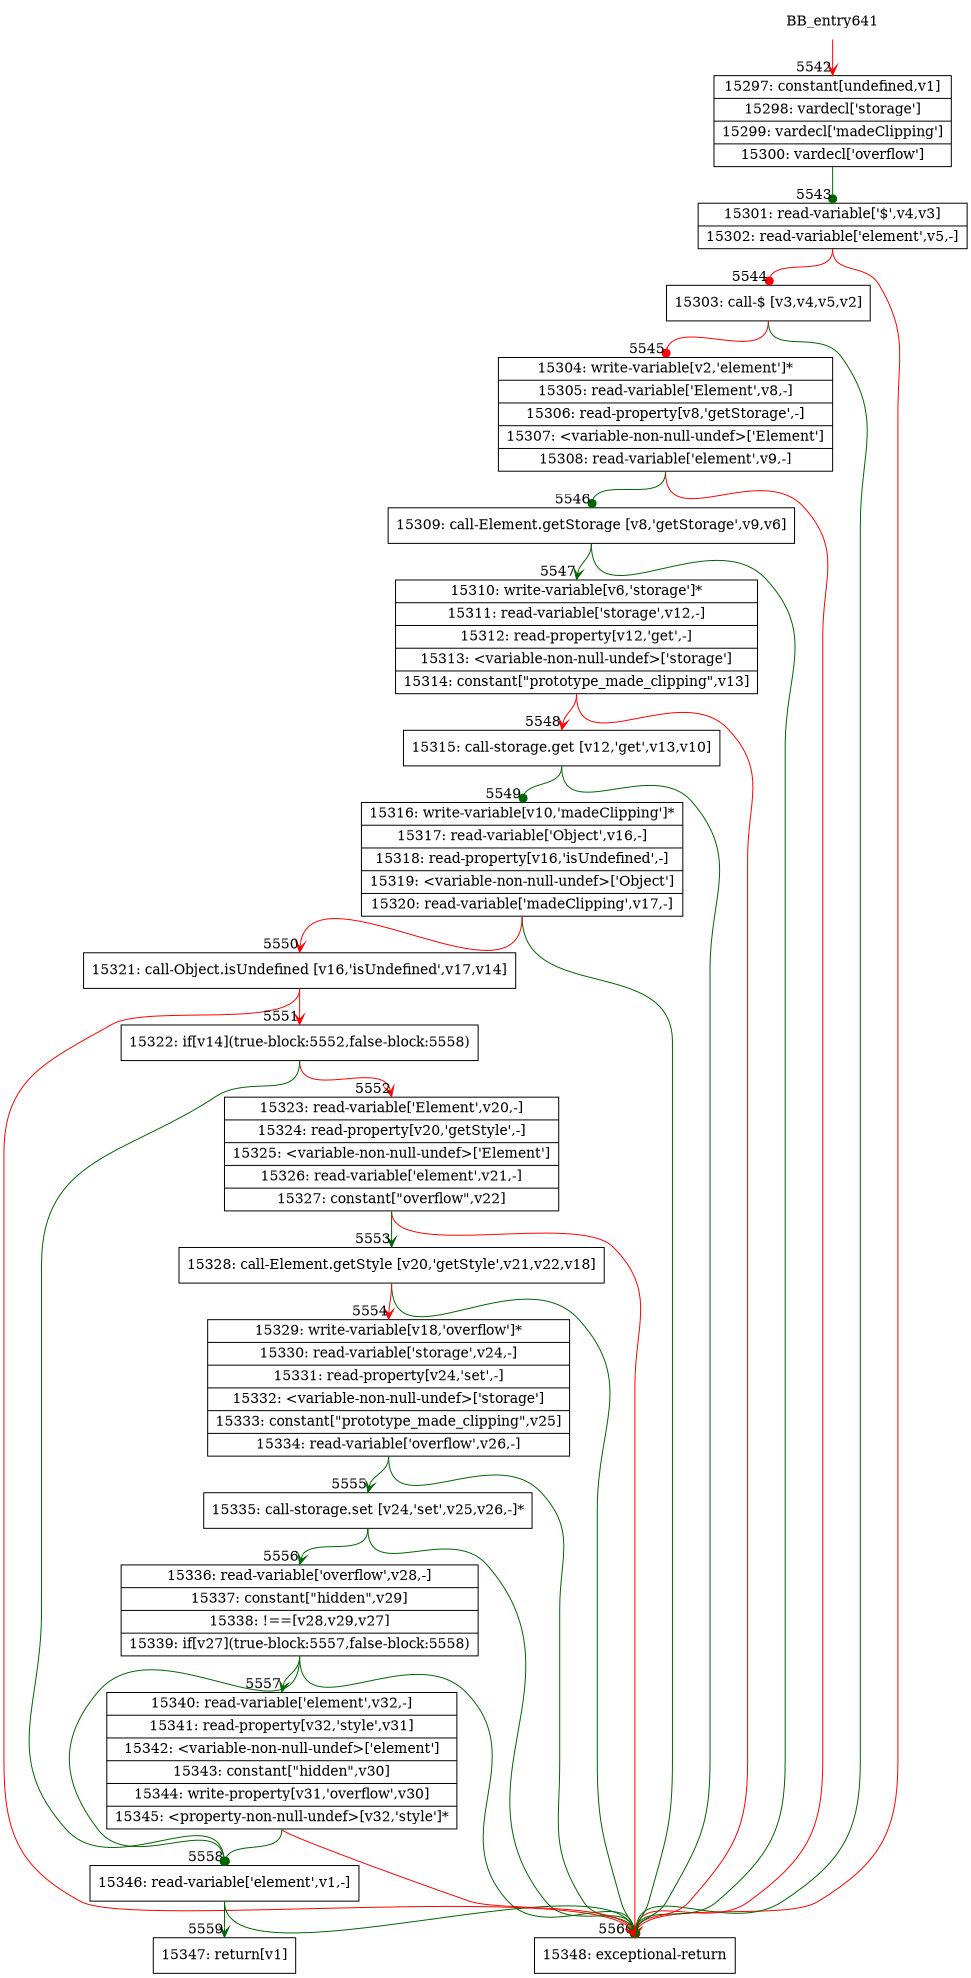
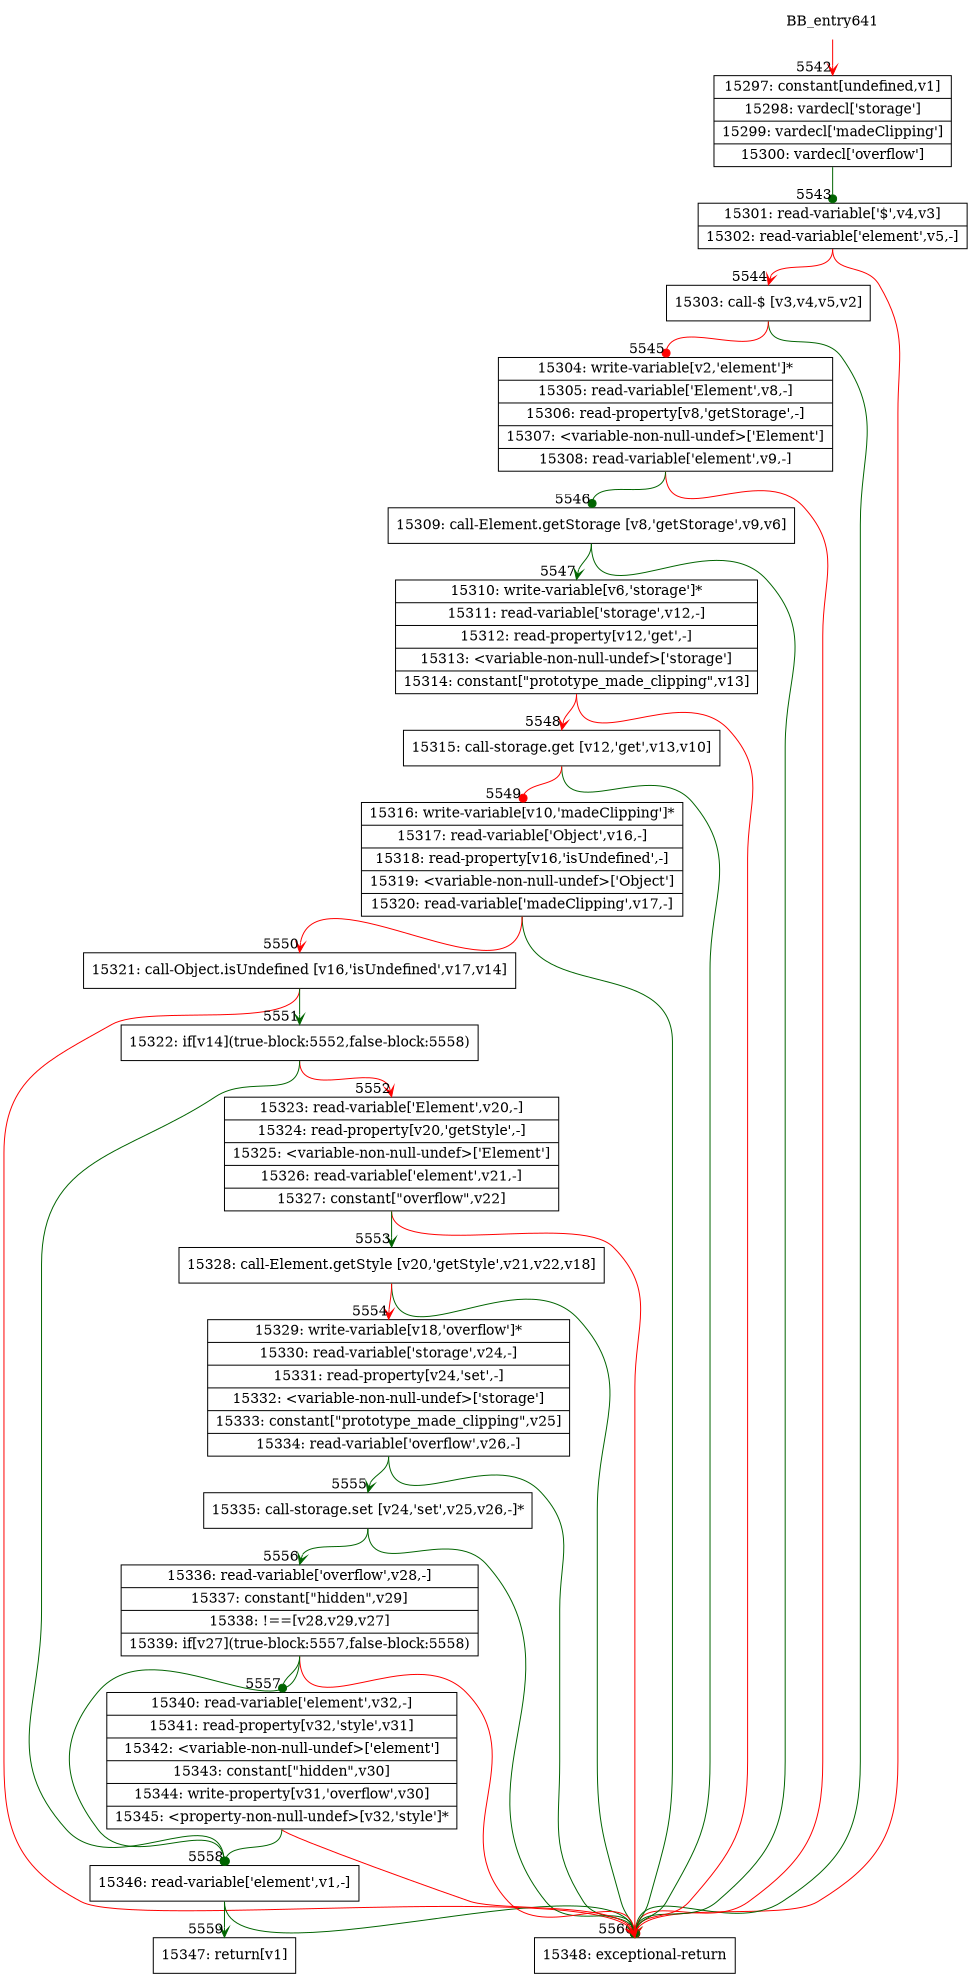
edge "15301: read-variable['$',v4,v3]" -> "15303: call-$ [v3,v4,v5,v2]": arrowhead dot -> vee
edge "15315: call-storage.get [v12,'get',v13,v10]" -> "15316: write-variable[v10,'madeClipping']*": color darkgreen -> red
edge "15321: call-Object.isUndefined [v16,'isUndefined',v17,v14]" -> "15322: if[v14](true-block:5552,false-block:5558)": color red -> darkgreen
edge "15336: read-variable['overflow',v28,-]" -> "15340: read-variable['element',v32,-]": arrowhead vee -> dot
edge "15336: read-variable['overflow',v28,-]" -> "15348: exceptional-return": color darkgreen -> red
